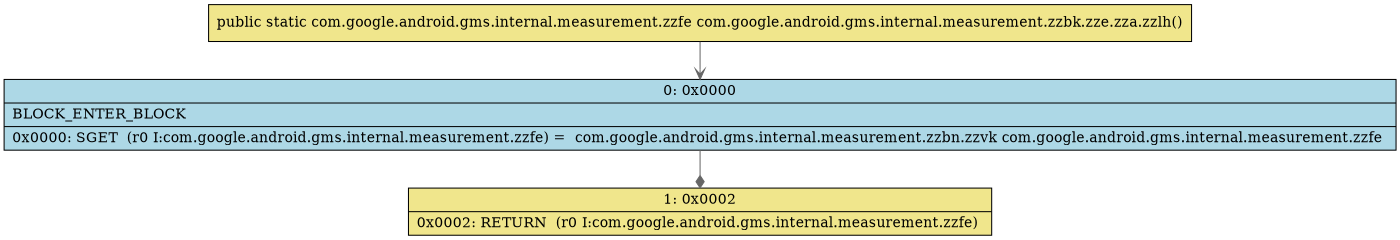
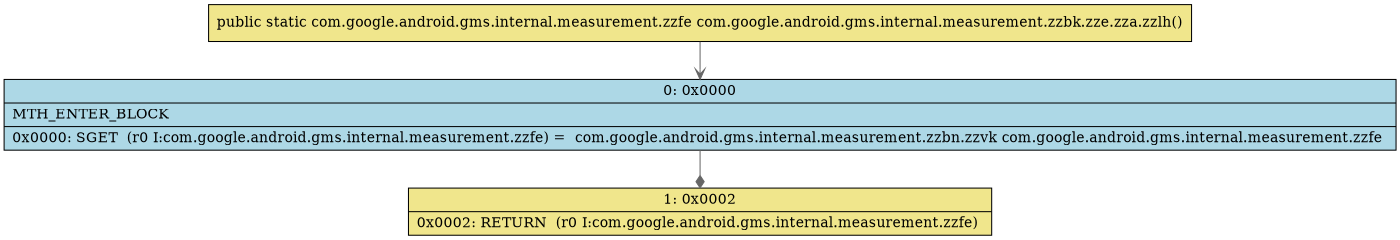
node "0: 0x0000": text "BLOCK_ENTER_BLOCK" -> "MTH_ENTER_BLOCK"
